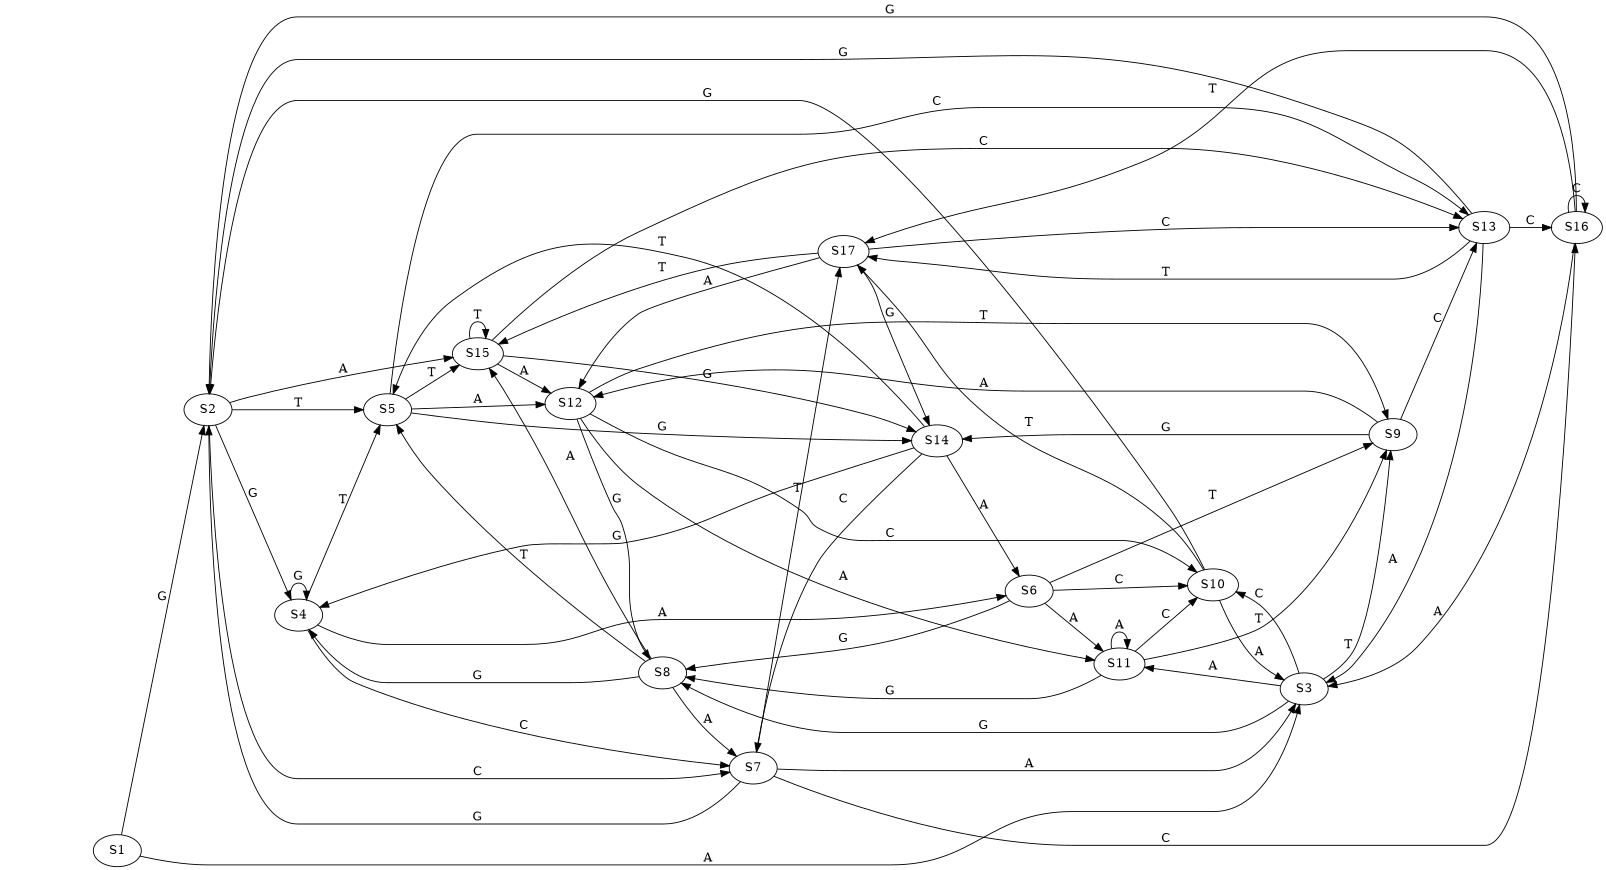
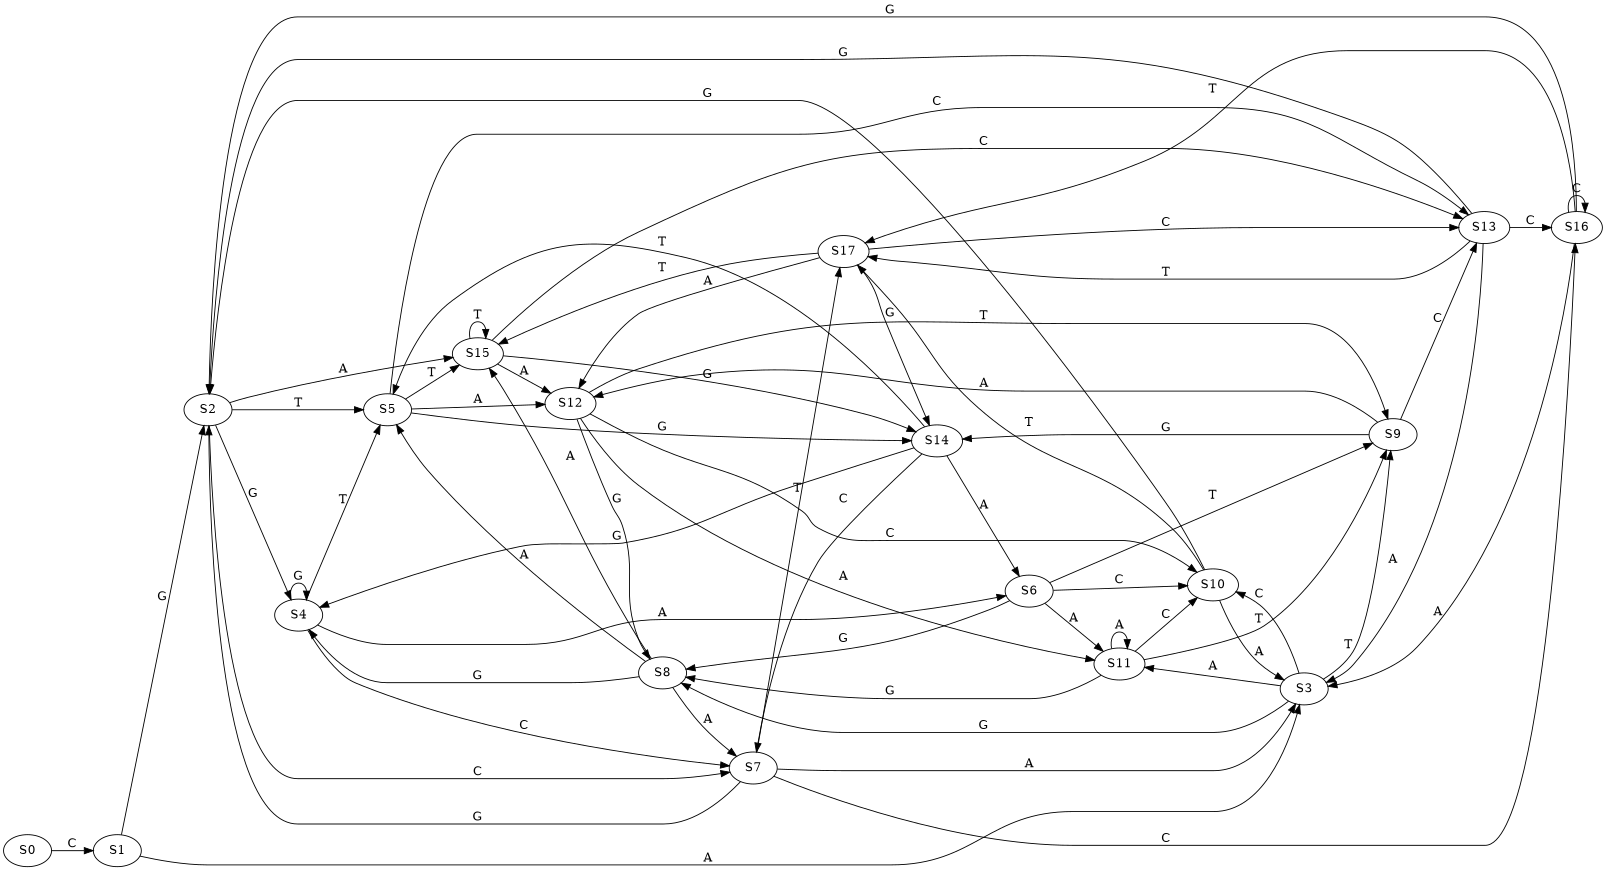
edge "S8" -> "S5": label "T" -> "A"
node "S0": added
